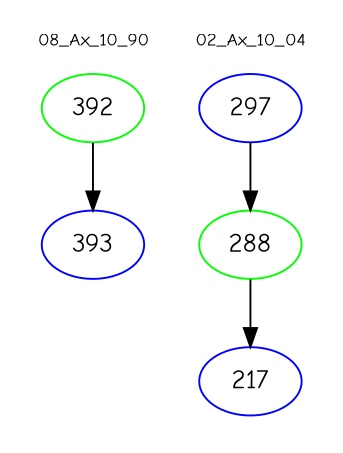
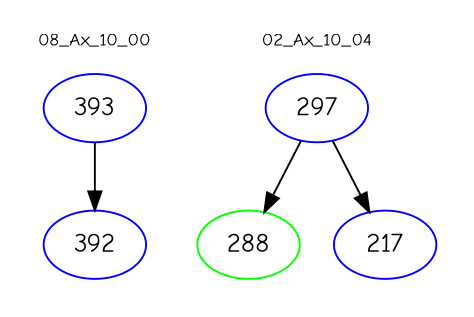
cluster "08_Ax_10_90": label "08_Ax_10_90" -> "08_Ax_10_00"
node "392": color green -> blue
edge "392" -> "393": reversed
edge "288" -> "217": now "297" -> "217"
